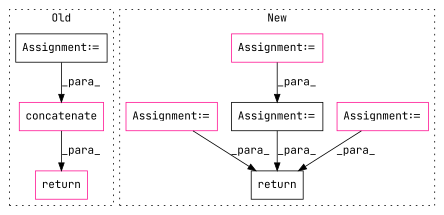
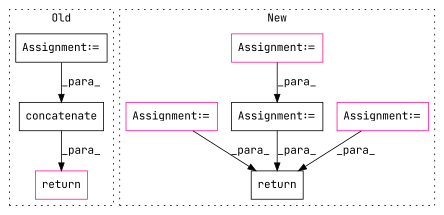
node "concatenate": color deeppink -> black
